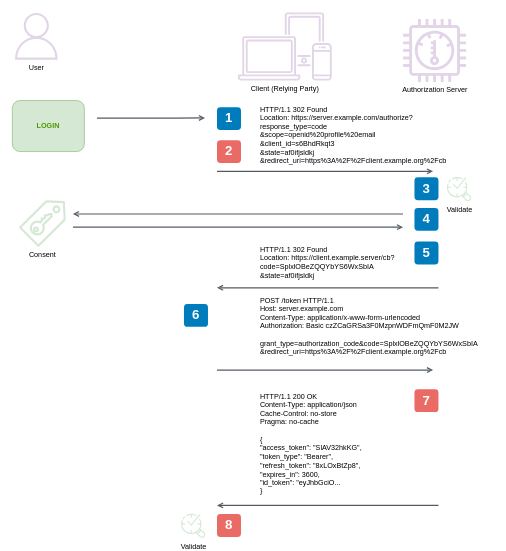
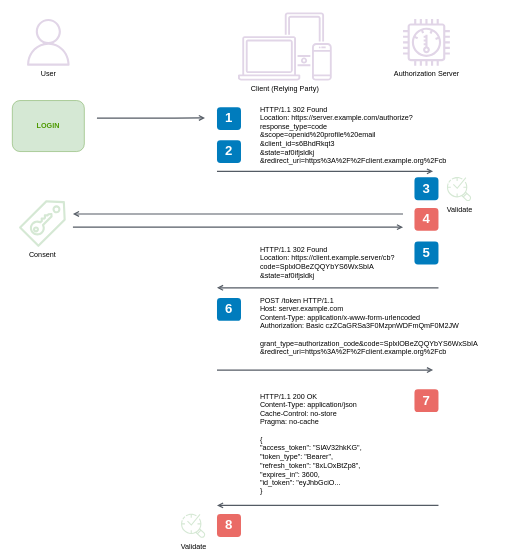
node "User": moved (36, 36) -> (48, 42)
node "Authorization Server": size 63x63 -> 47x47
node "2": fillcolor #ea6b66 -> #007cbd
node "4": fillcolor #007cbd -> #ea6b66
node "6": moved (196, 315) -> (229, 309)
